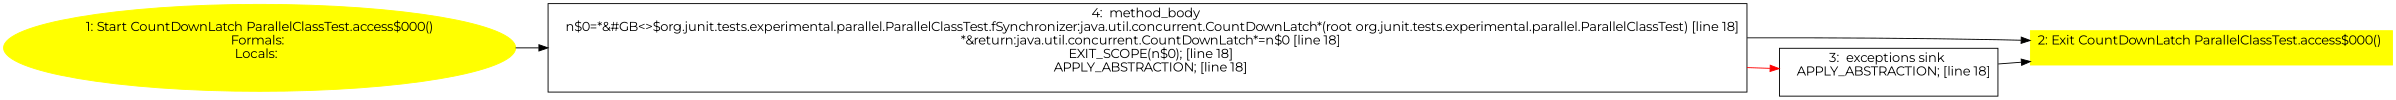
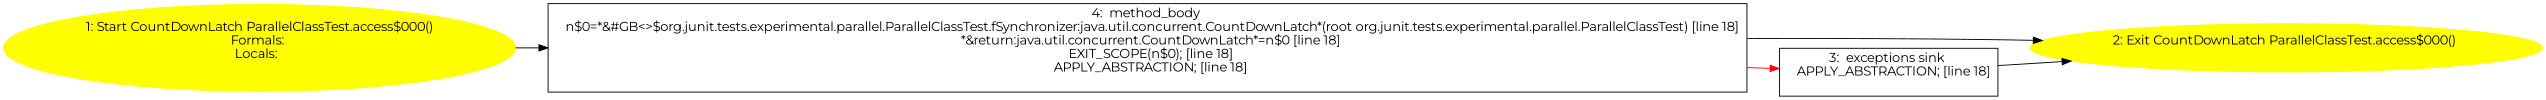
node "2: Exit CountDownLatch ParallelClassTest.access$000()": shape box -> ellipse
